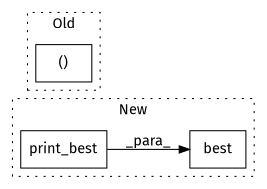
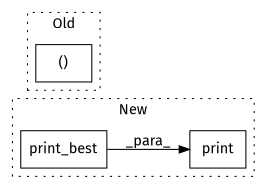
node "best": label "best" -> "print"
